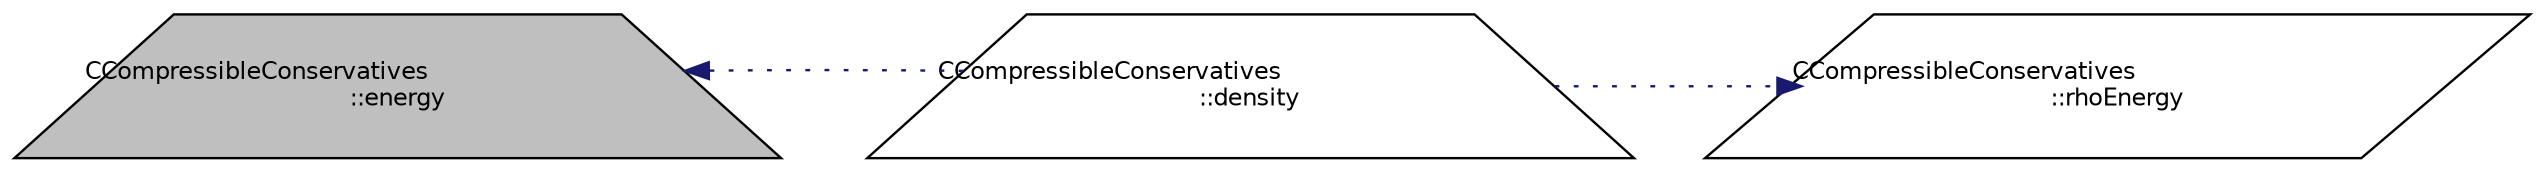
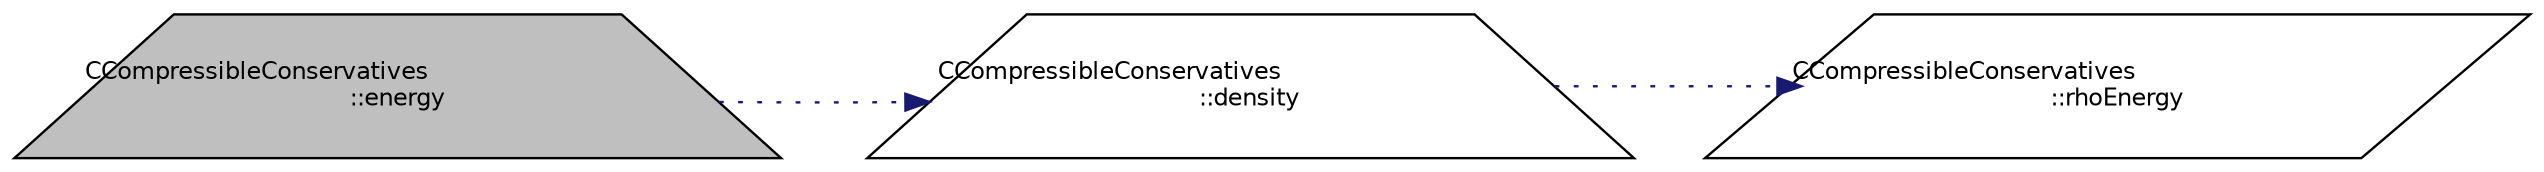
edge "CCompressibleConservatives ::density" -> "CCompressibleConservatives ::energy": reversed
